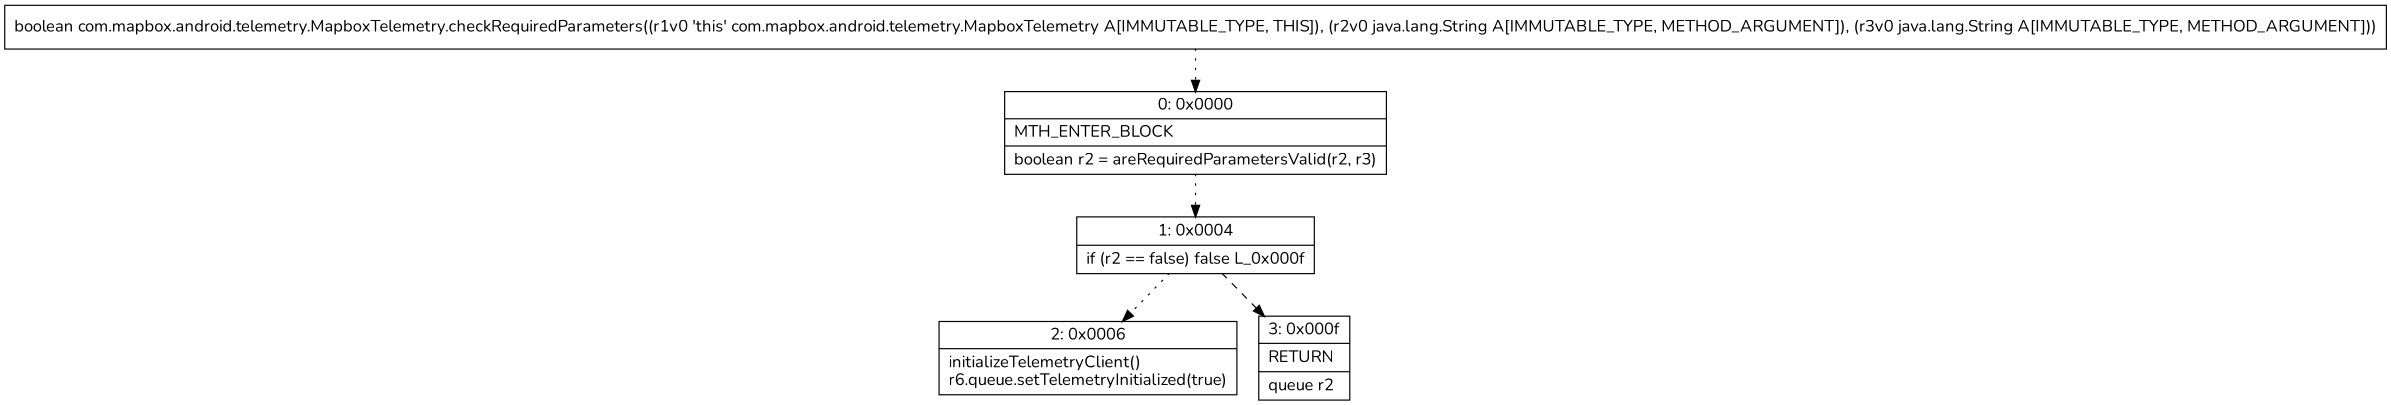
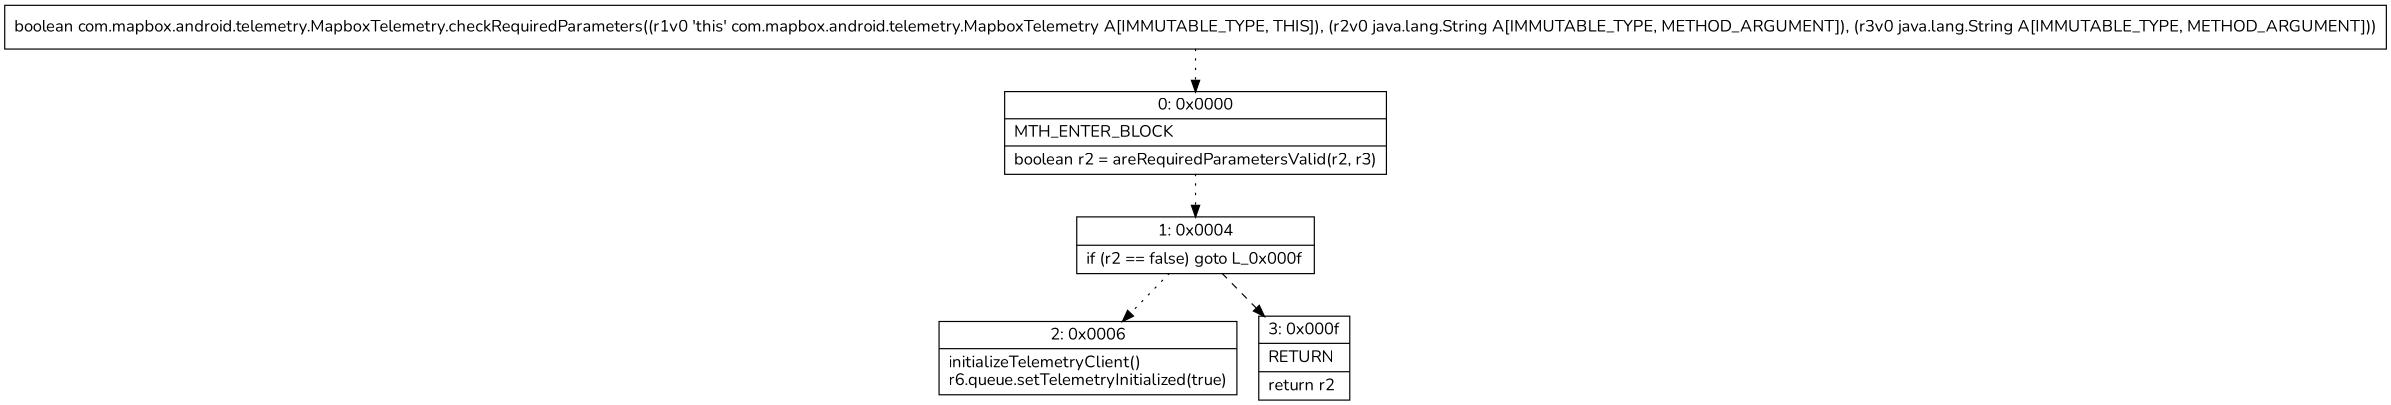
node "1: 0x0004": text "if (r2 == false) false L_0x000f" -> "if (r2 == false) goto L_0x000f"
node "3: 0x000f": text "queue r2" -> "return r2"
